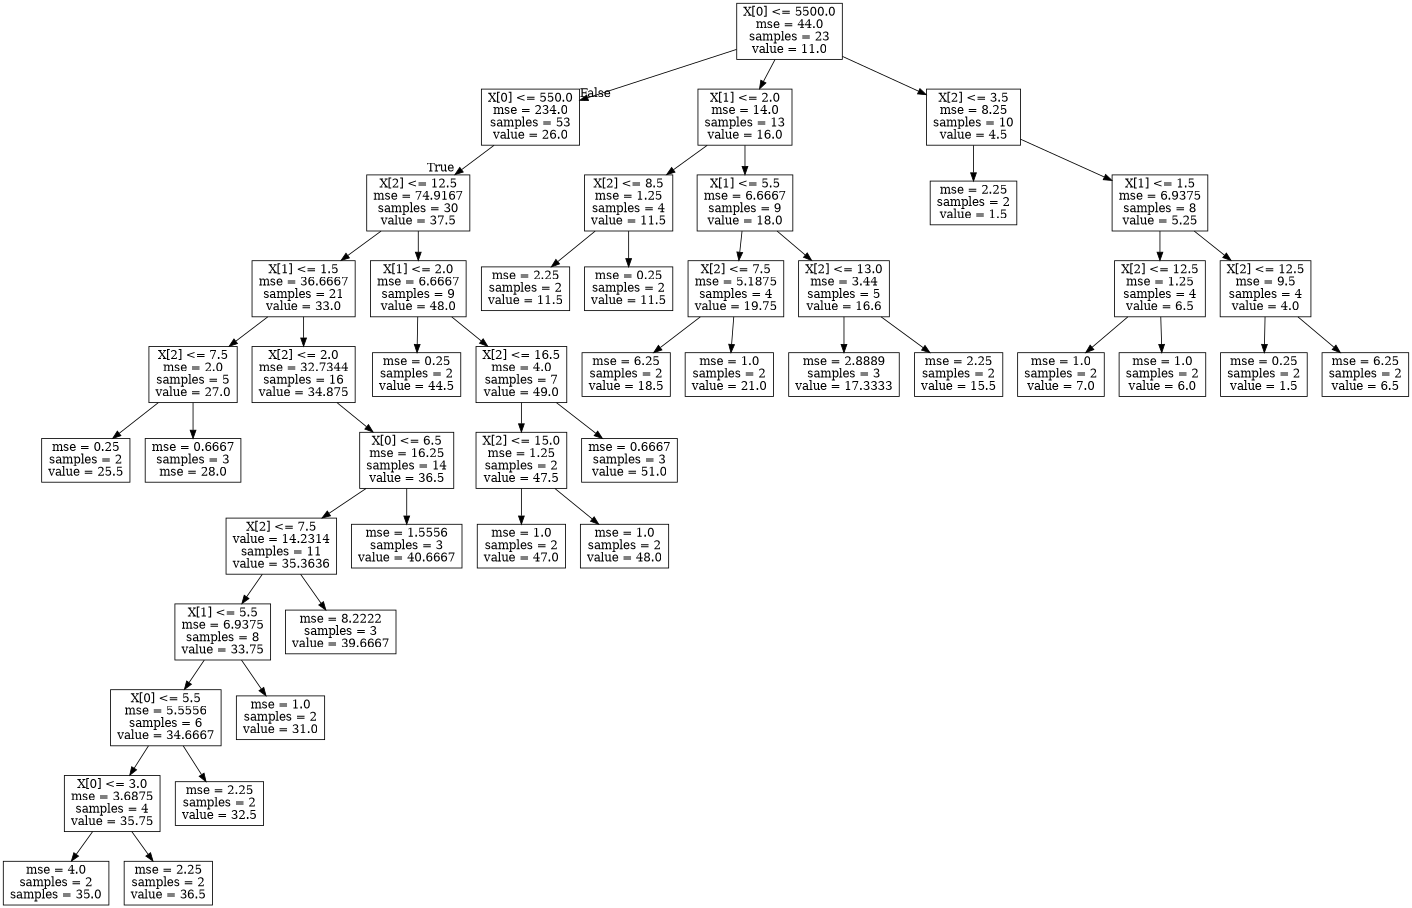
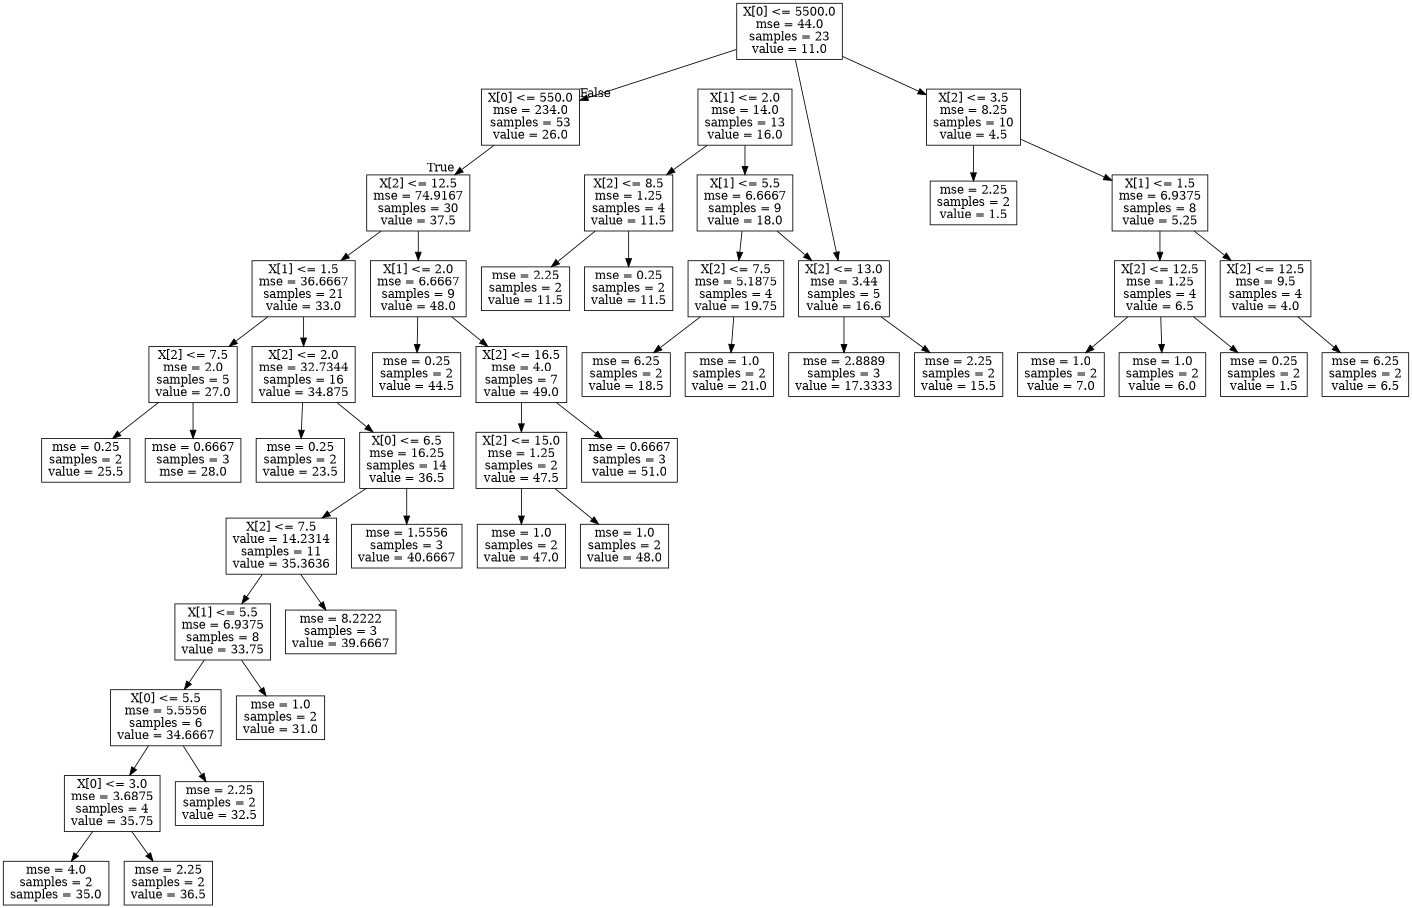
edge "X[0] <= 5500.0 mse = 44.0 samples = 23 value = 11.0" -> "X[1] <= 2.0 mse = 14.0 samples = 13 value = 16.0": now "X[0] <= 5500.0 mse = 44.0 samples = 23 value = 11.0" -> "X[2] <= 13.0 mse = 3.44 samples = 5 value = 16.6"
edge "X[2] <= 12.5 mse = 9.5 samples = 4 value = 4.0" -> "mse = 0.25 samples = 2 value = 1.5": now "X[2] <= 12.5 mse = 1.25 samples = 4 value = 6.5" -> "mse = 0.25 samples = 2 value = 1.5"
node "mse = 0.25 samples = 2 value = 23.5": added
